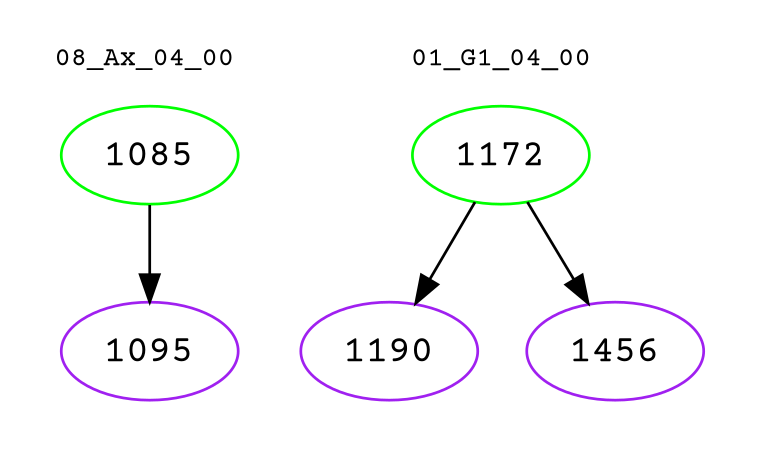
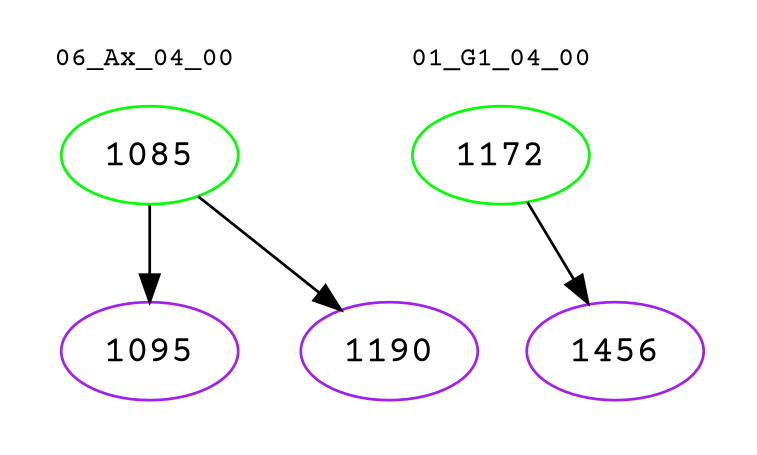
cluster "08_Ax_04_00": label "08_Ax_04_00" -> "06_Ax_04_00"
edge "1172" -> "1190": now "1085" -> "1190"
